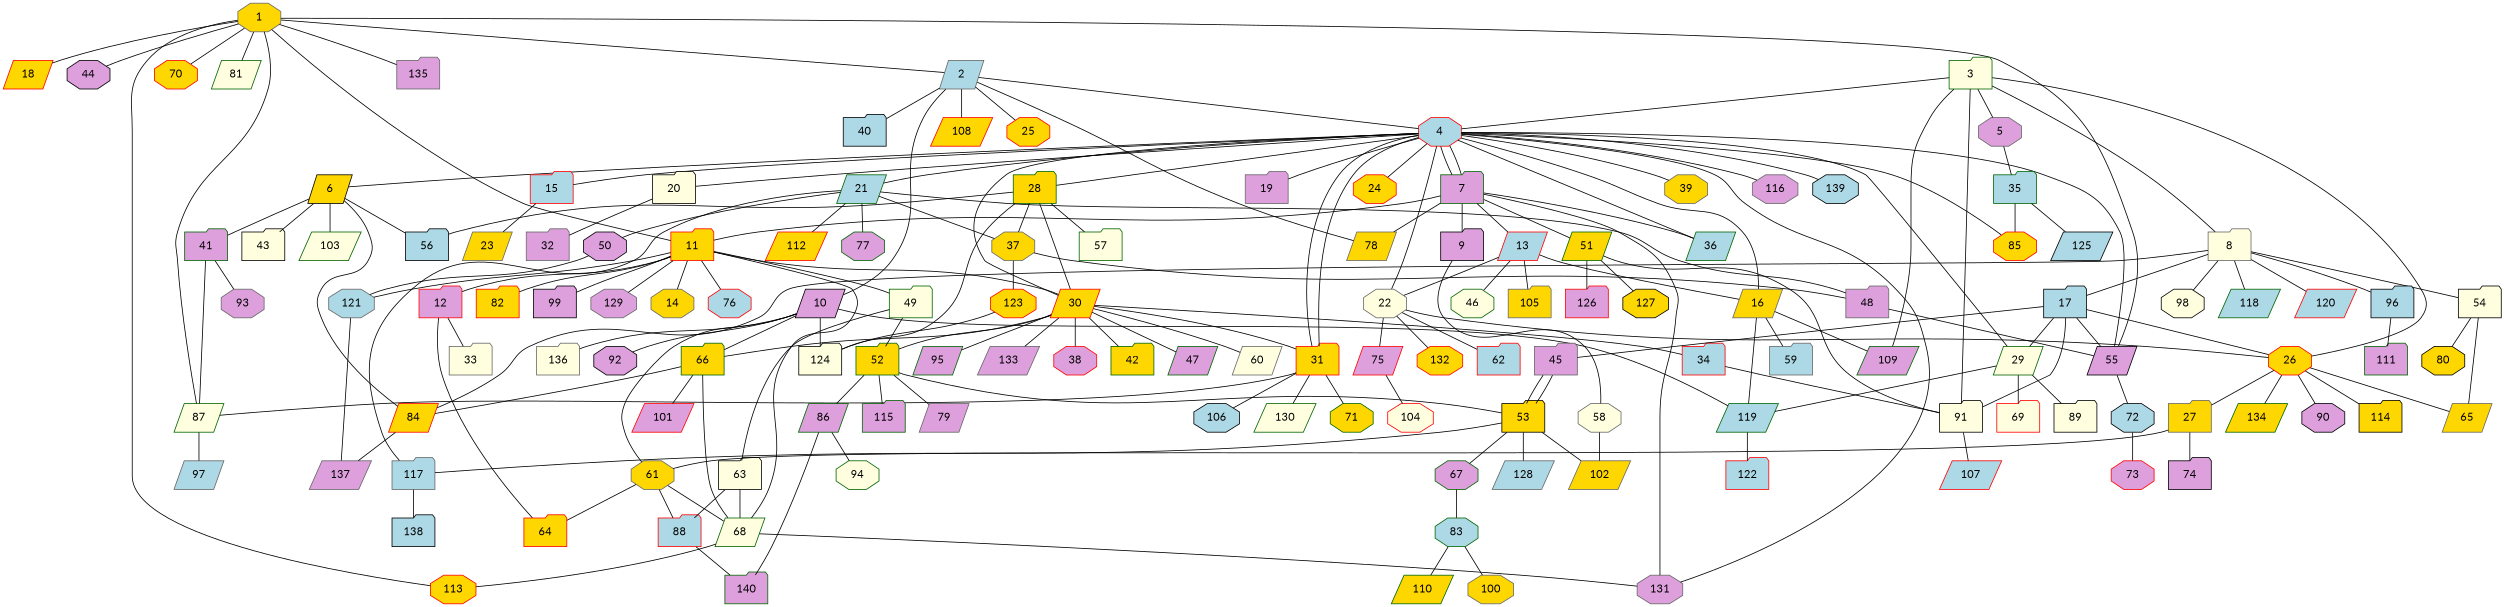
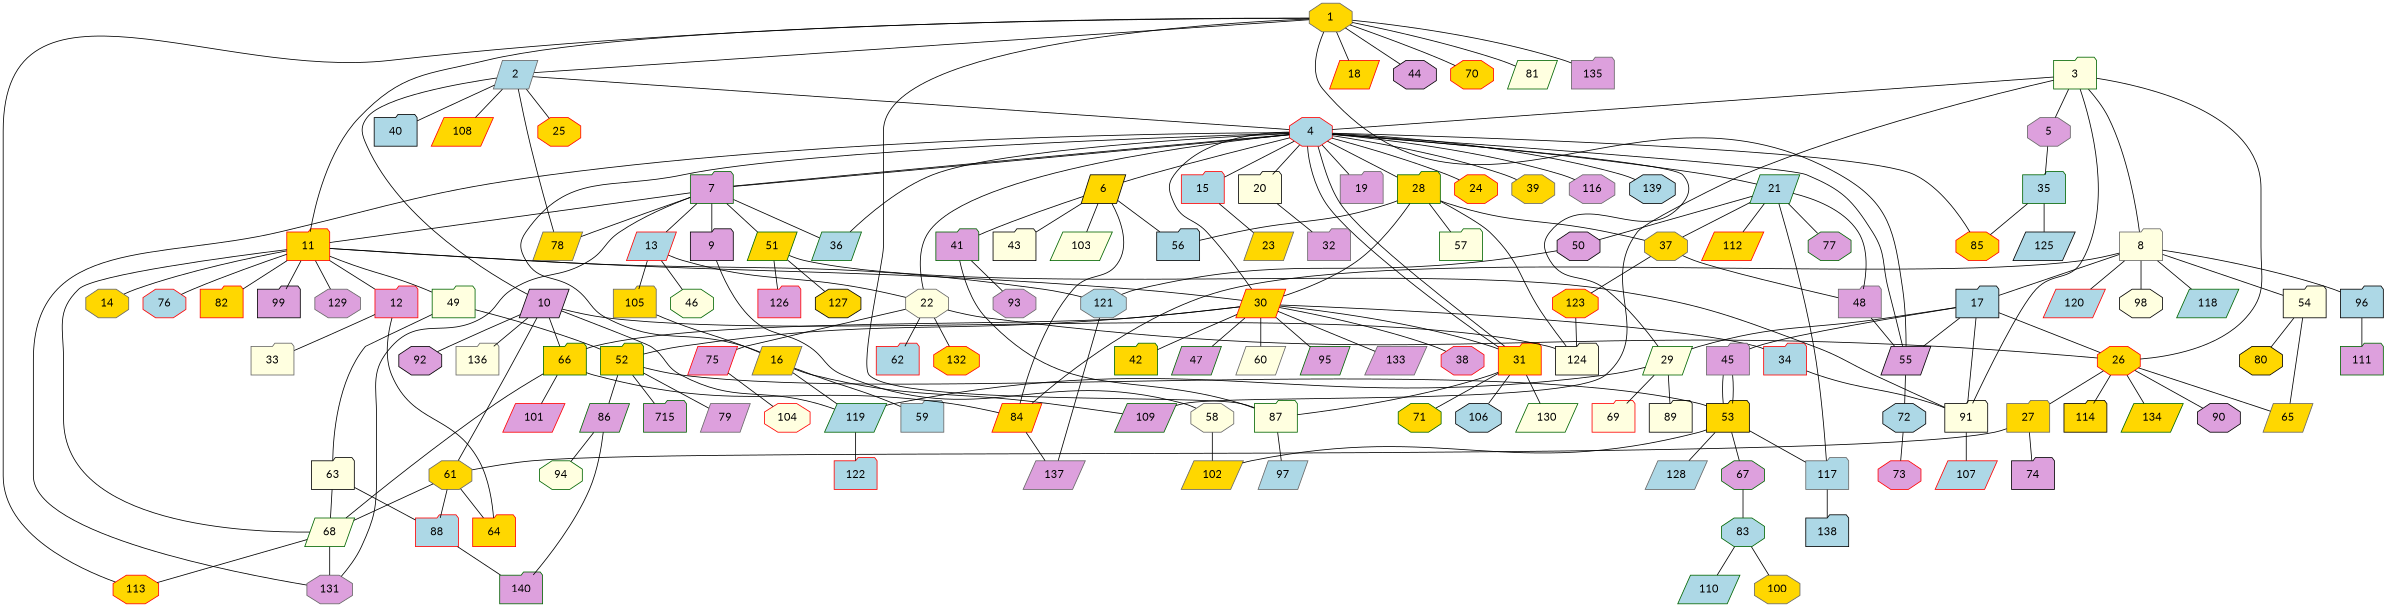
edge "13" -- "16": now "105" -- "16"
node "87": shape parallelogram -> folder
node "115": label "115" -> "715"
node "110": fillcolor gold -> lightblue
